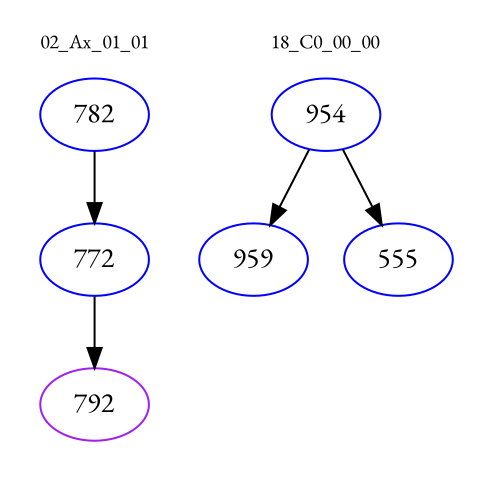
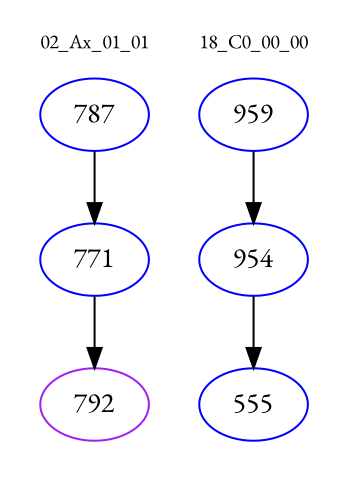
node "782": label "782" -> "787"
edge "954" -> "959": reversed
node "772": label "772" -> "771"
